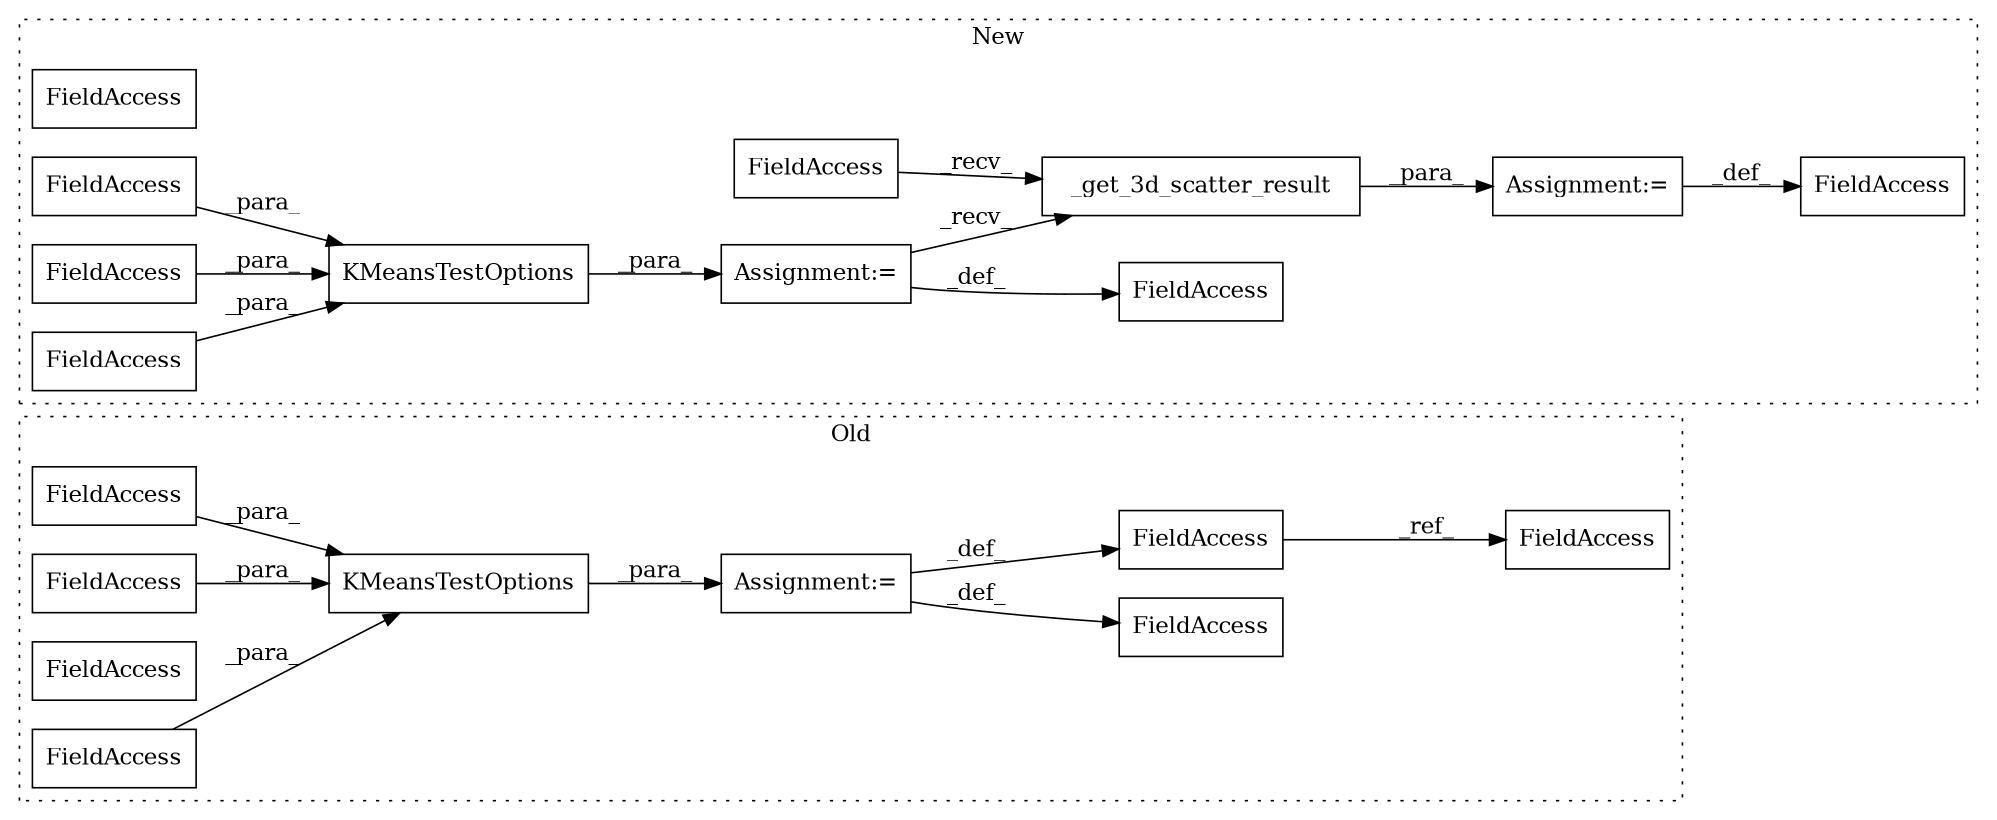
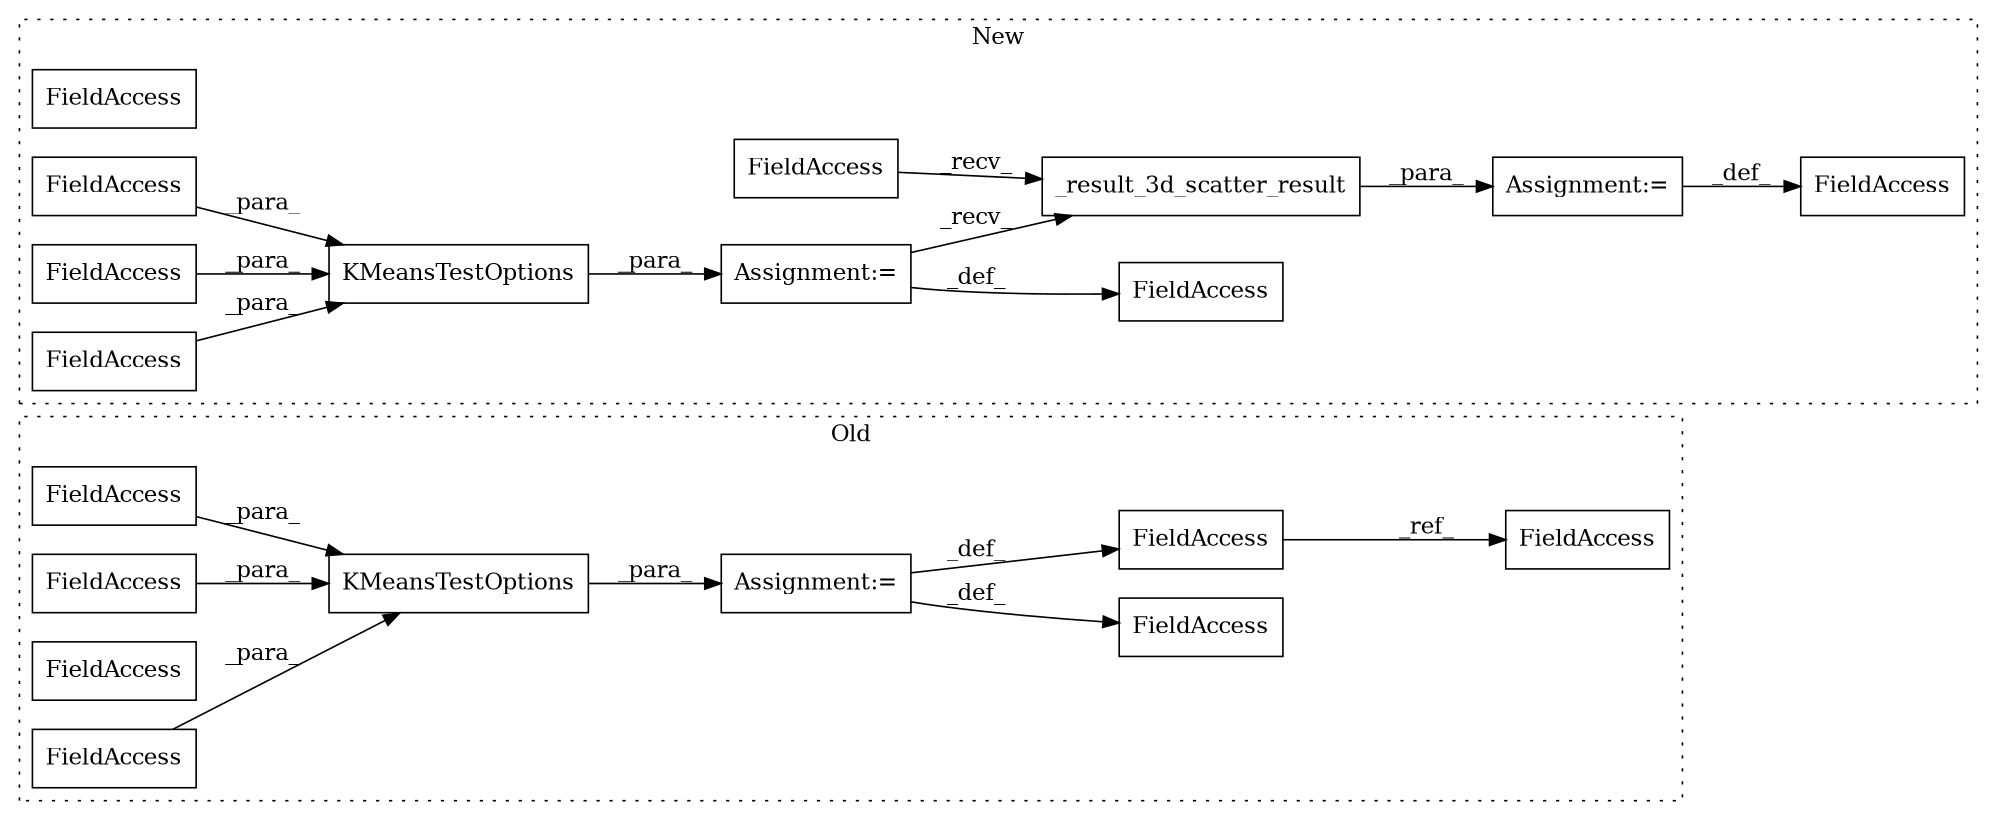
node "_get_3d_scatter_result": label "_get_3d_scatter_result" -> "_result_3d_scatter_result"
